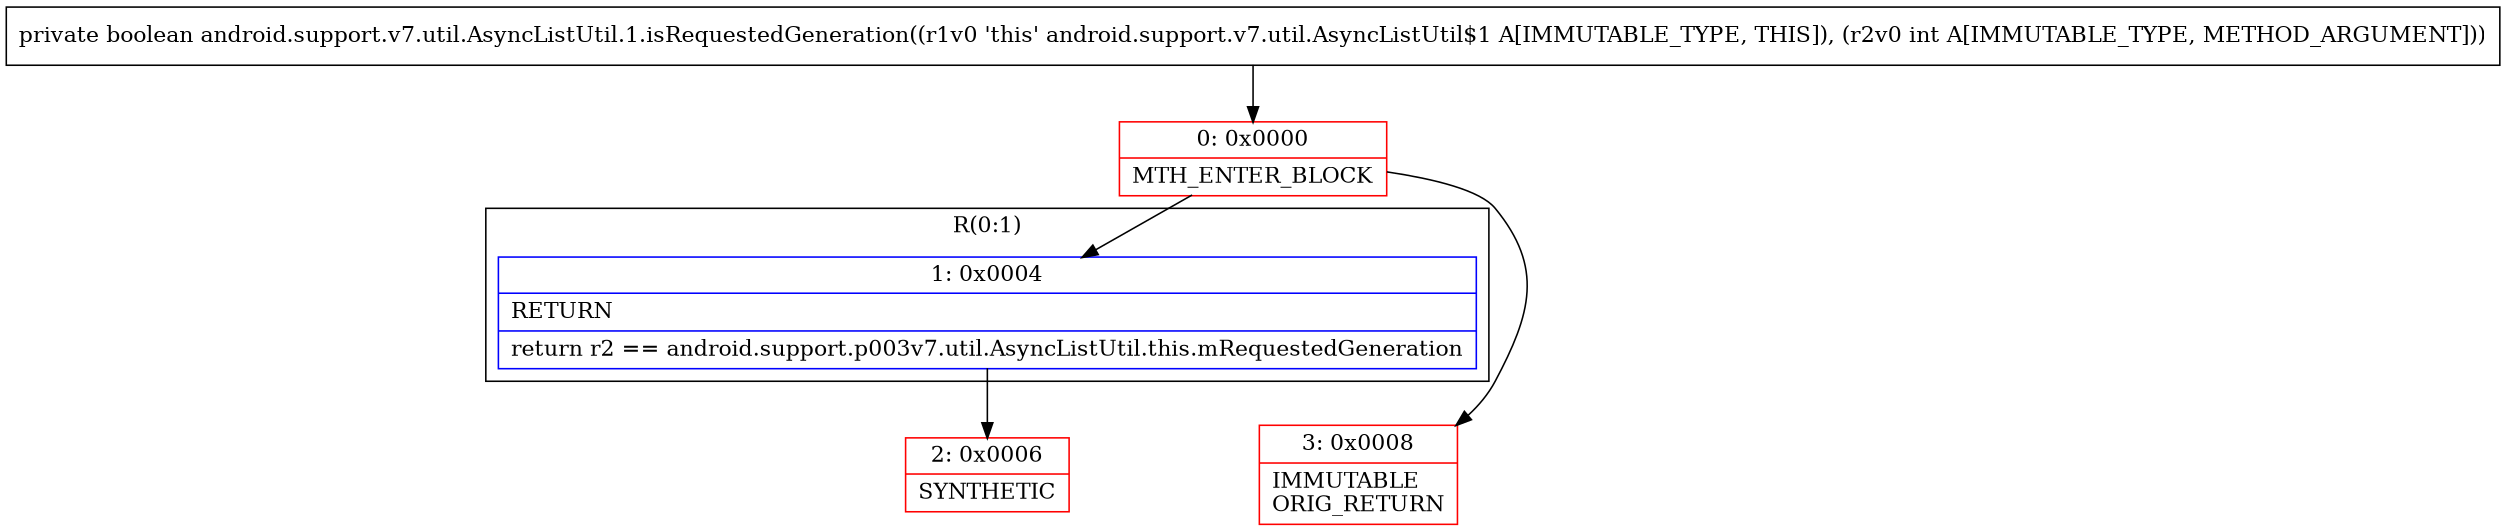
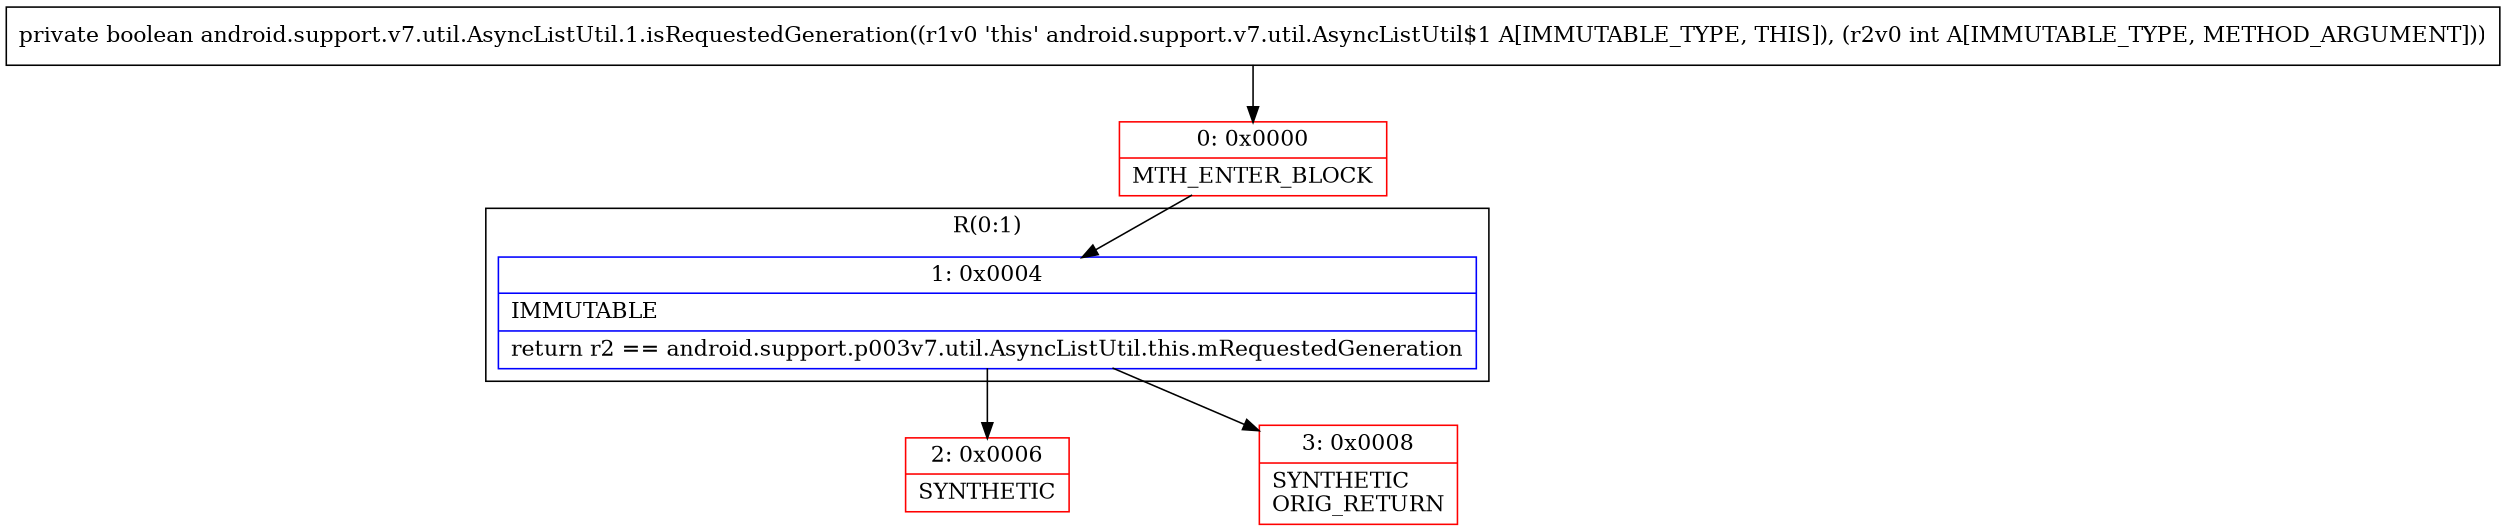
edge "0: 0x0000" -> "3: 0x0008": now "1: 0x0004" -> "3: 0x0008"
node "1: 0x0004": text "RETURN" -> "IMMUTABLE"
node "3: 0x0008": text "IMMUTABLE" -> "SYNTHETIC"
